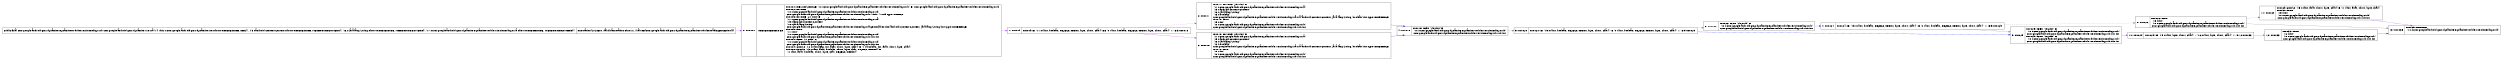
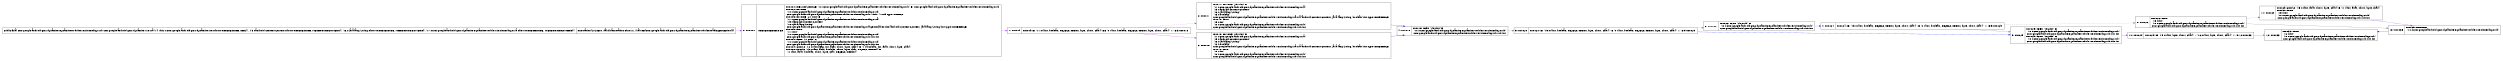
edge "12: 0x0033" -> "13: 0x0035": reversed
